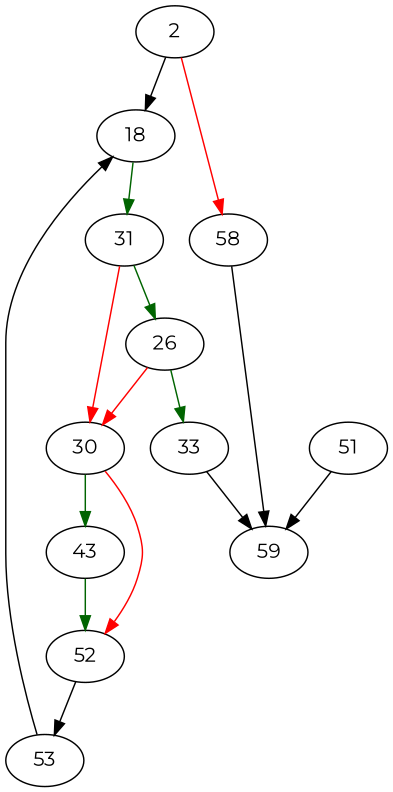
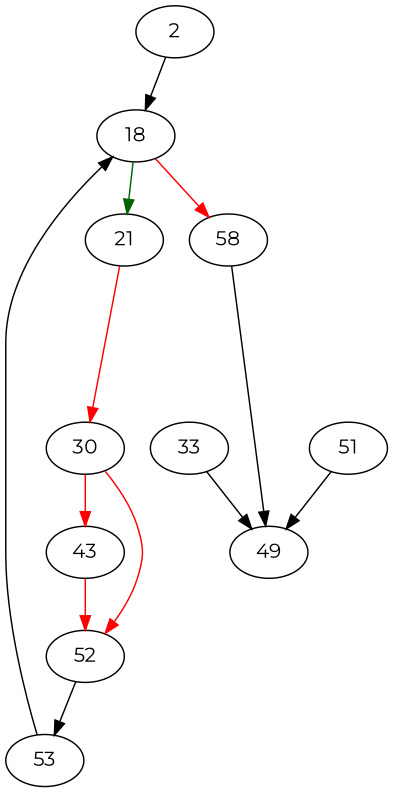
edge "2" -> "58": now "18" -> "58"
node "31": label "31" -> "21"
node "26": removed
edge "30" -> "43": color darkgreen -> red
node "59": label "59" -> "49"
edge "43" -> "52": color darkgreen -> red
